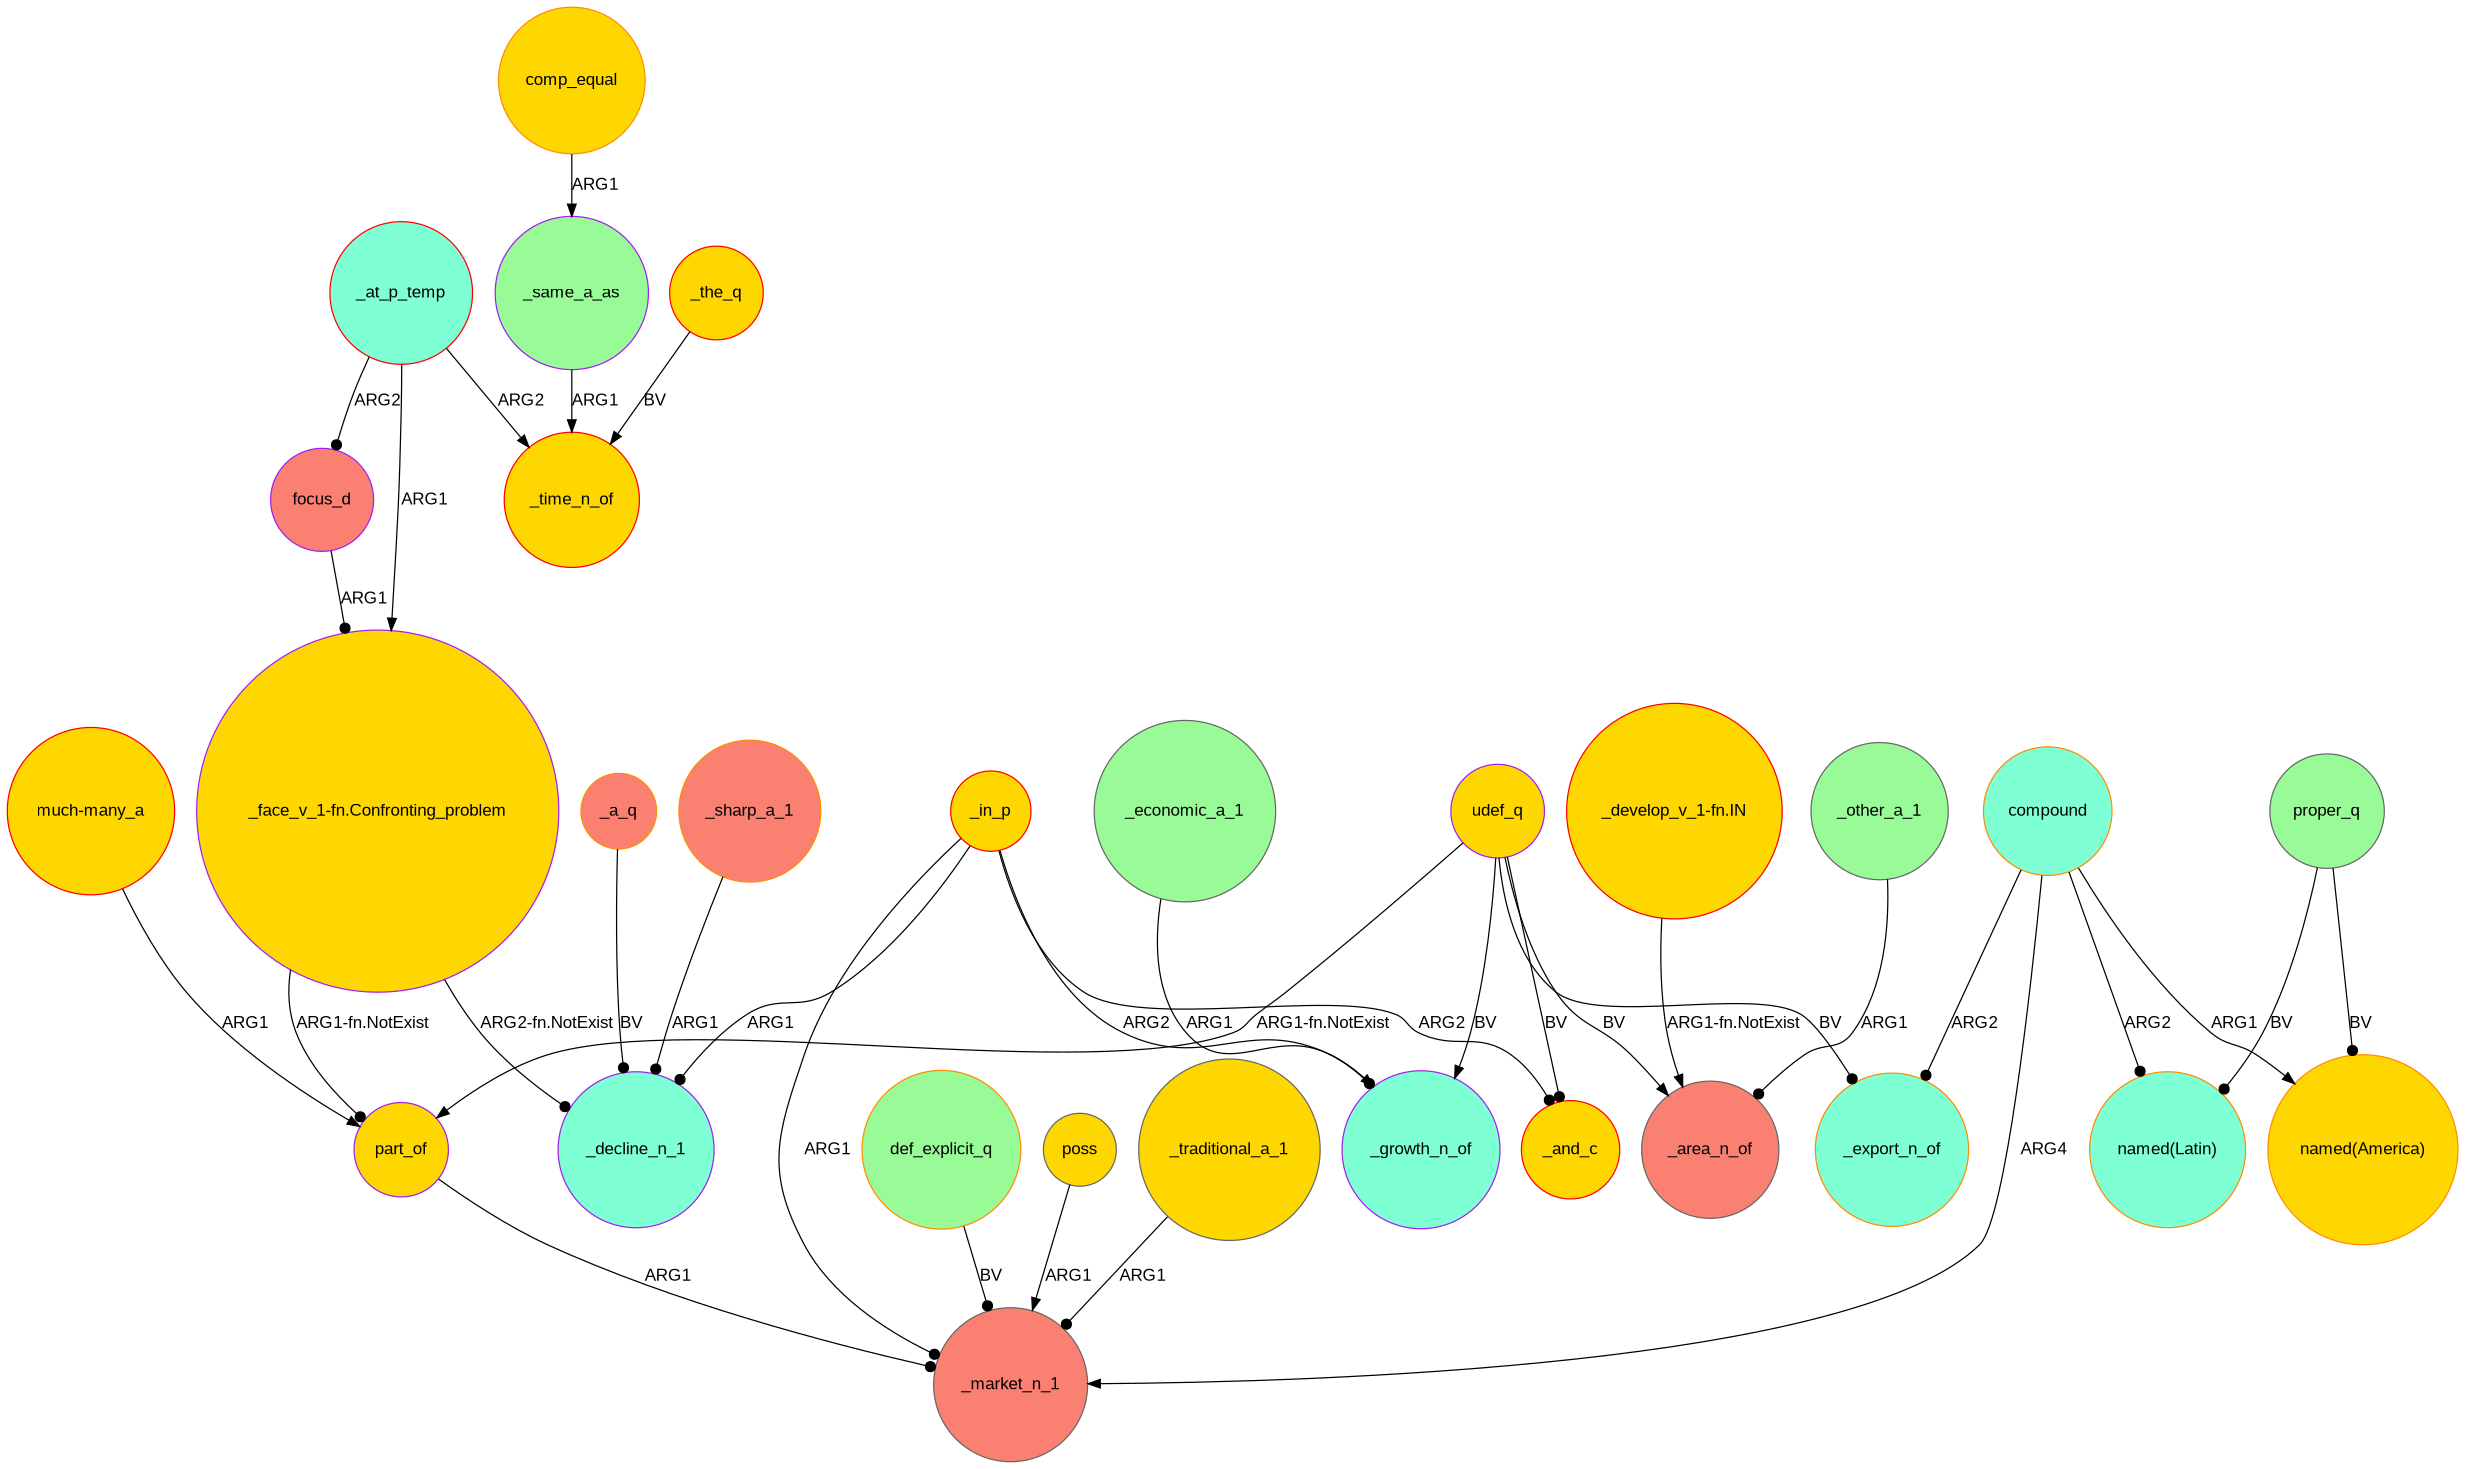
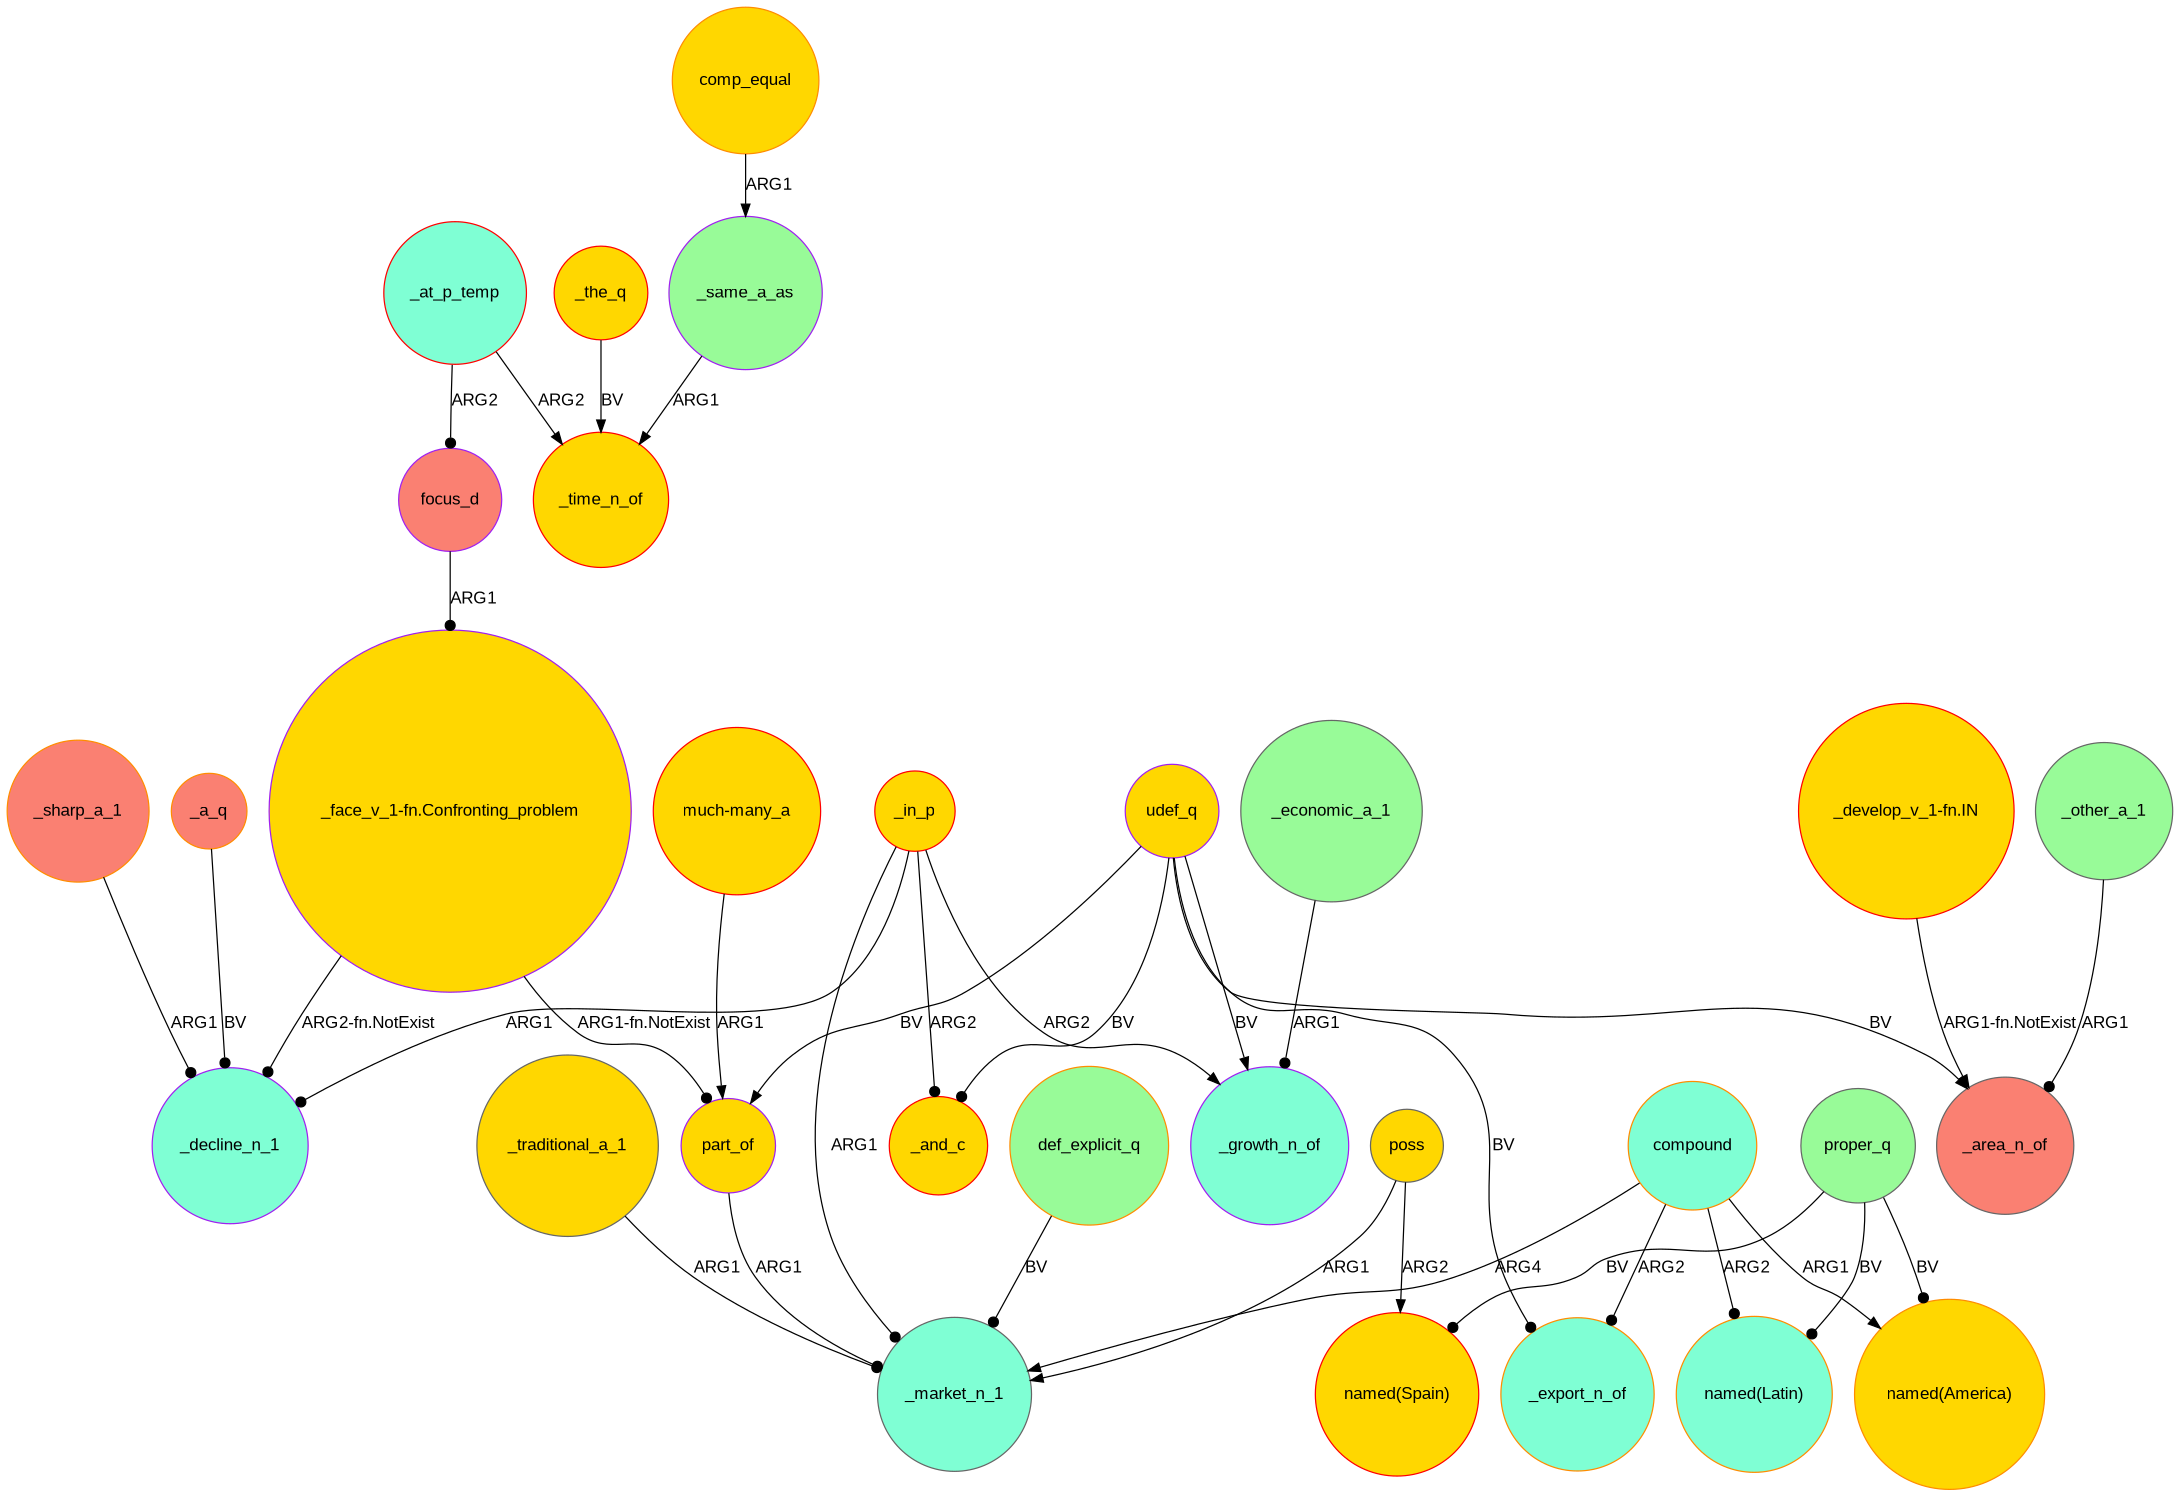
edge "_at_p_temp" -> "_face_v_1-fn.Confronting_problem": removed, label "ARG1"
edge "udef_q" -> "part_of": label "ARG1-fn.NotExist" -> "BV"
node "_market_n_1": fillcolor salmon -> aquamarine
node "named(Spain)": added
